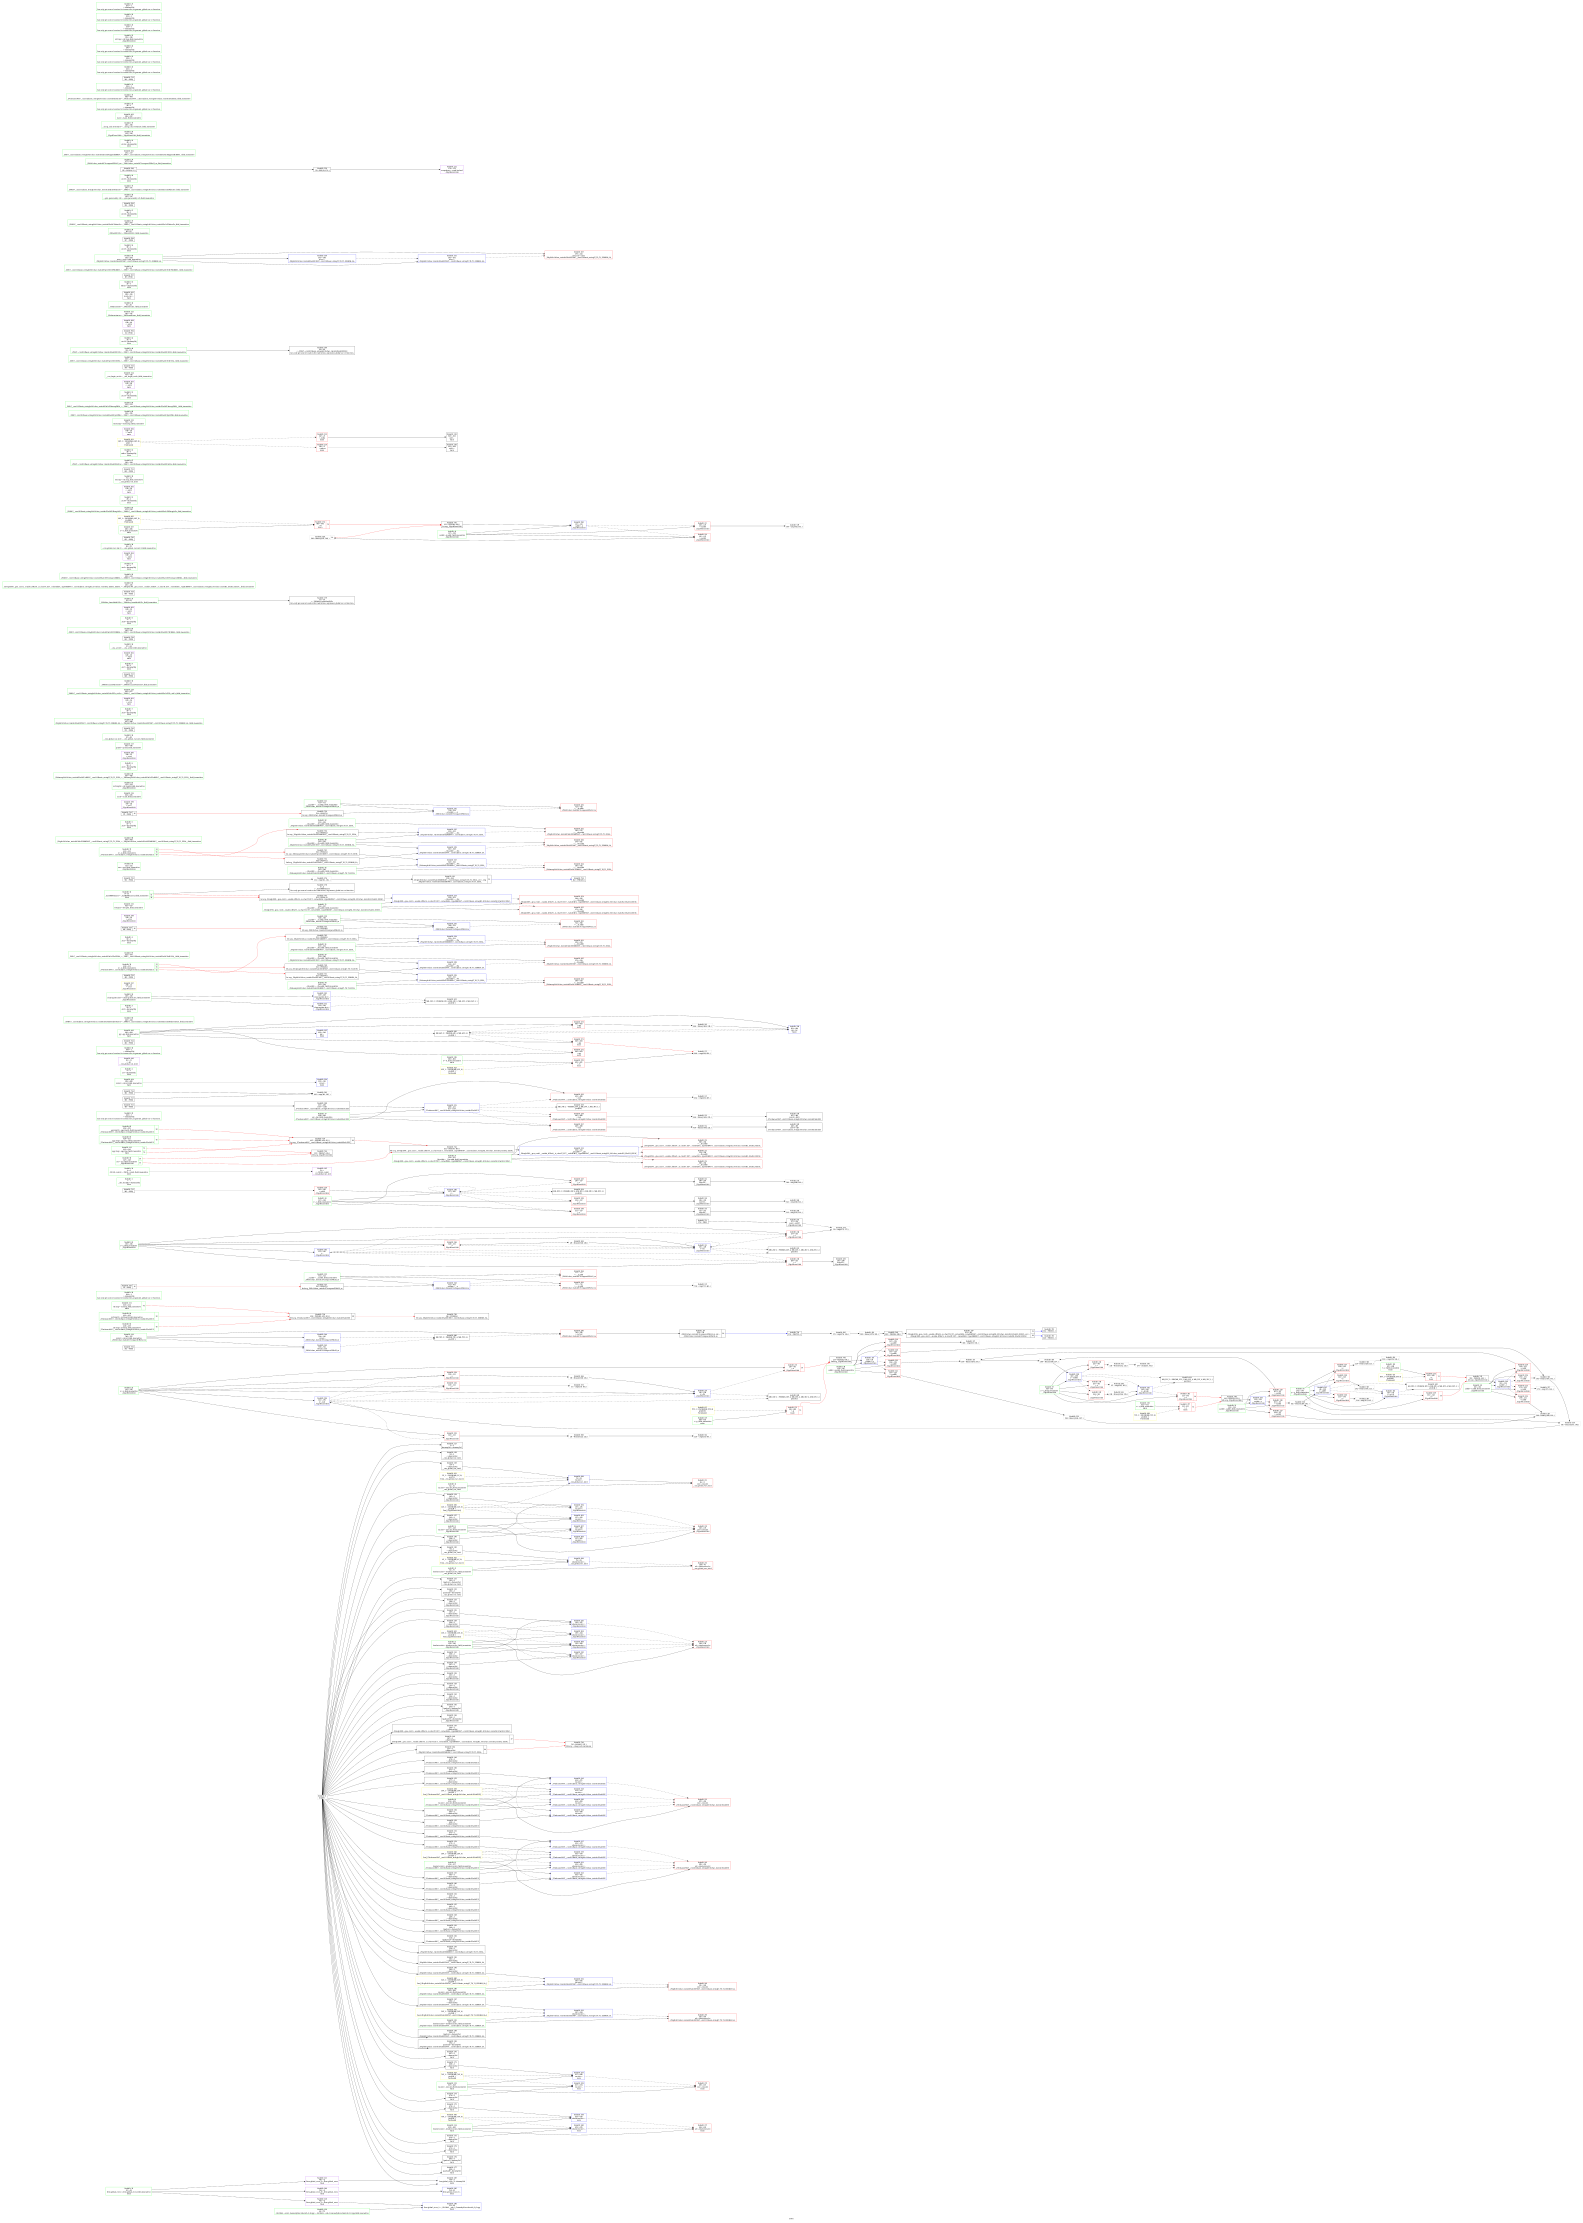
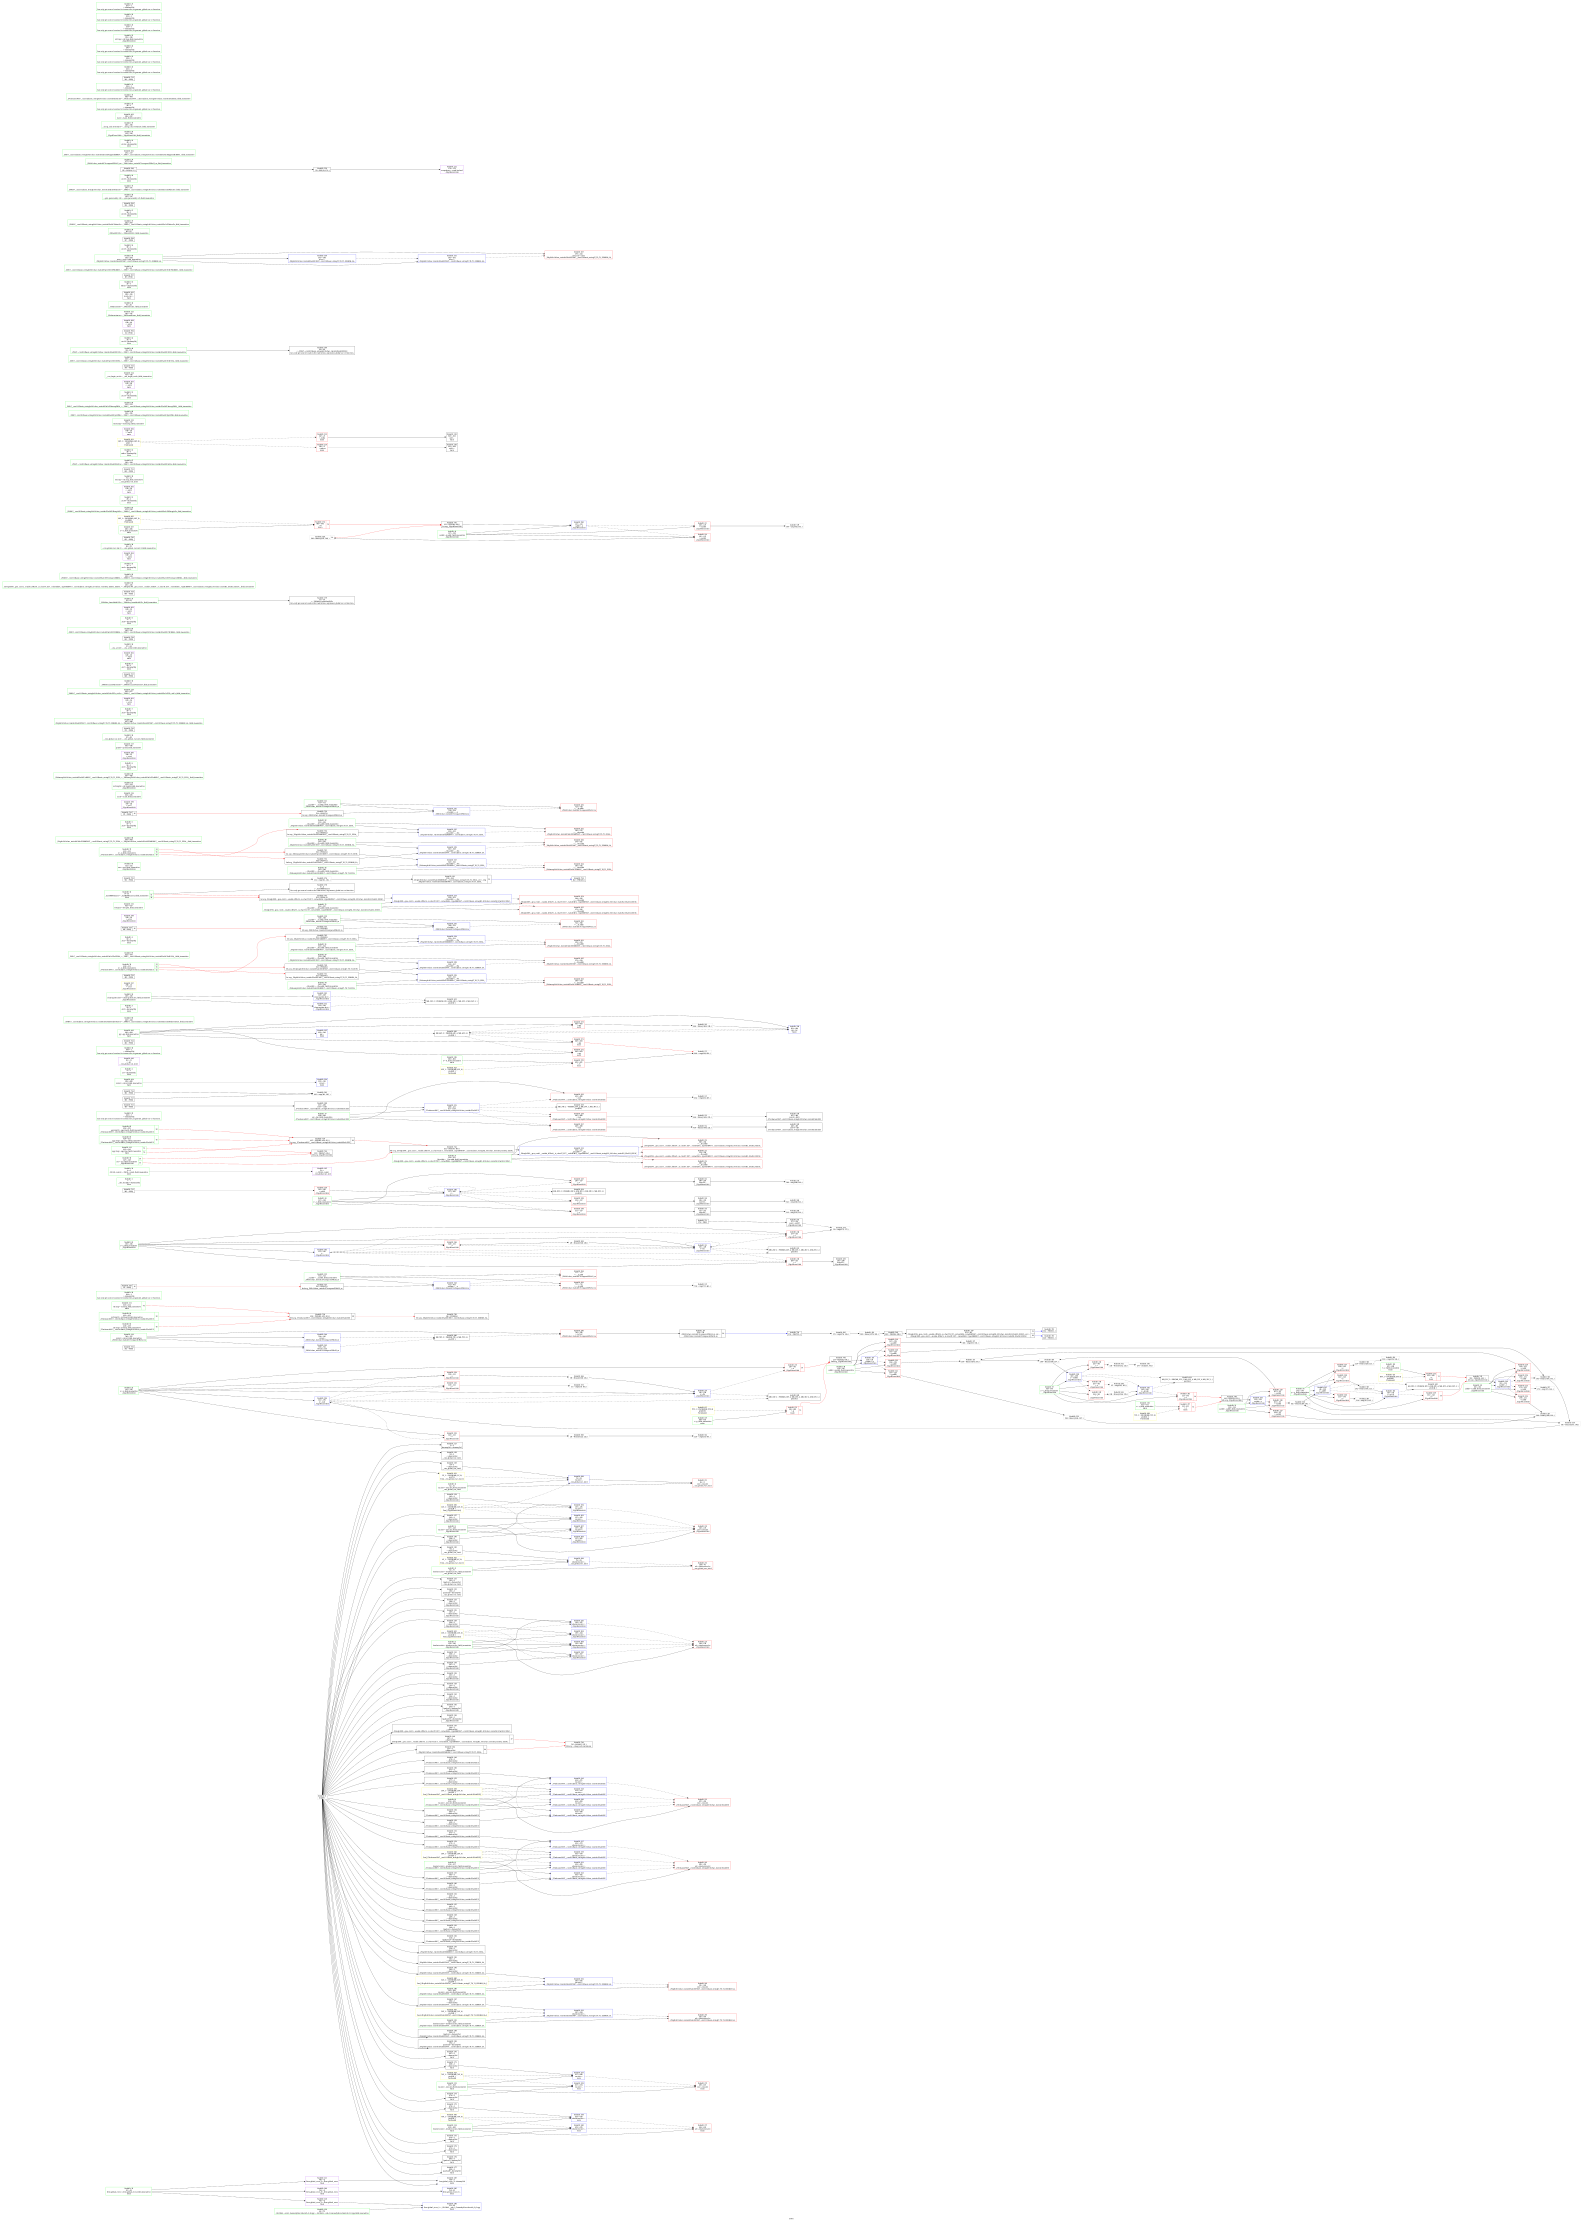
edge "NodeID: 98" -> "NodeID: 325": now "NodeID: 92" -> "NodeID: 325"
edge "NodeID: 0" -> "NodeID: 134": now "NodeID: 0" -> "NodeID: 631"
